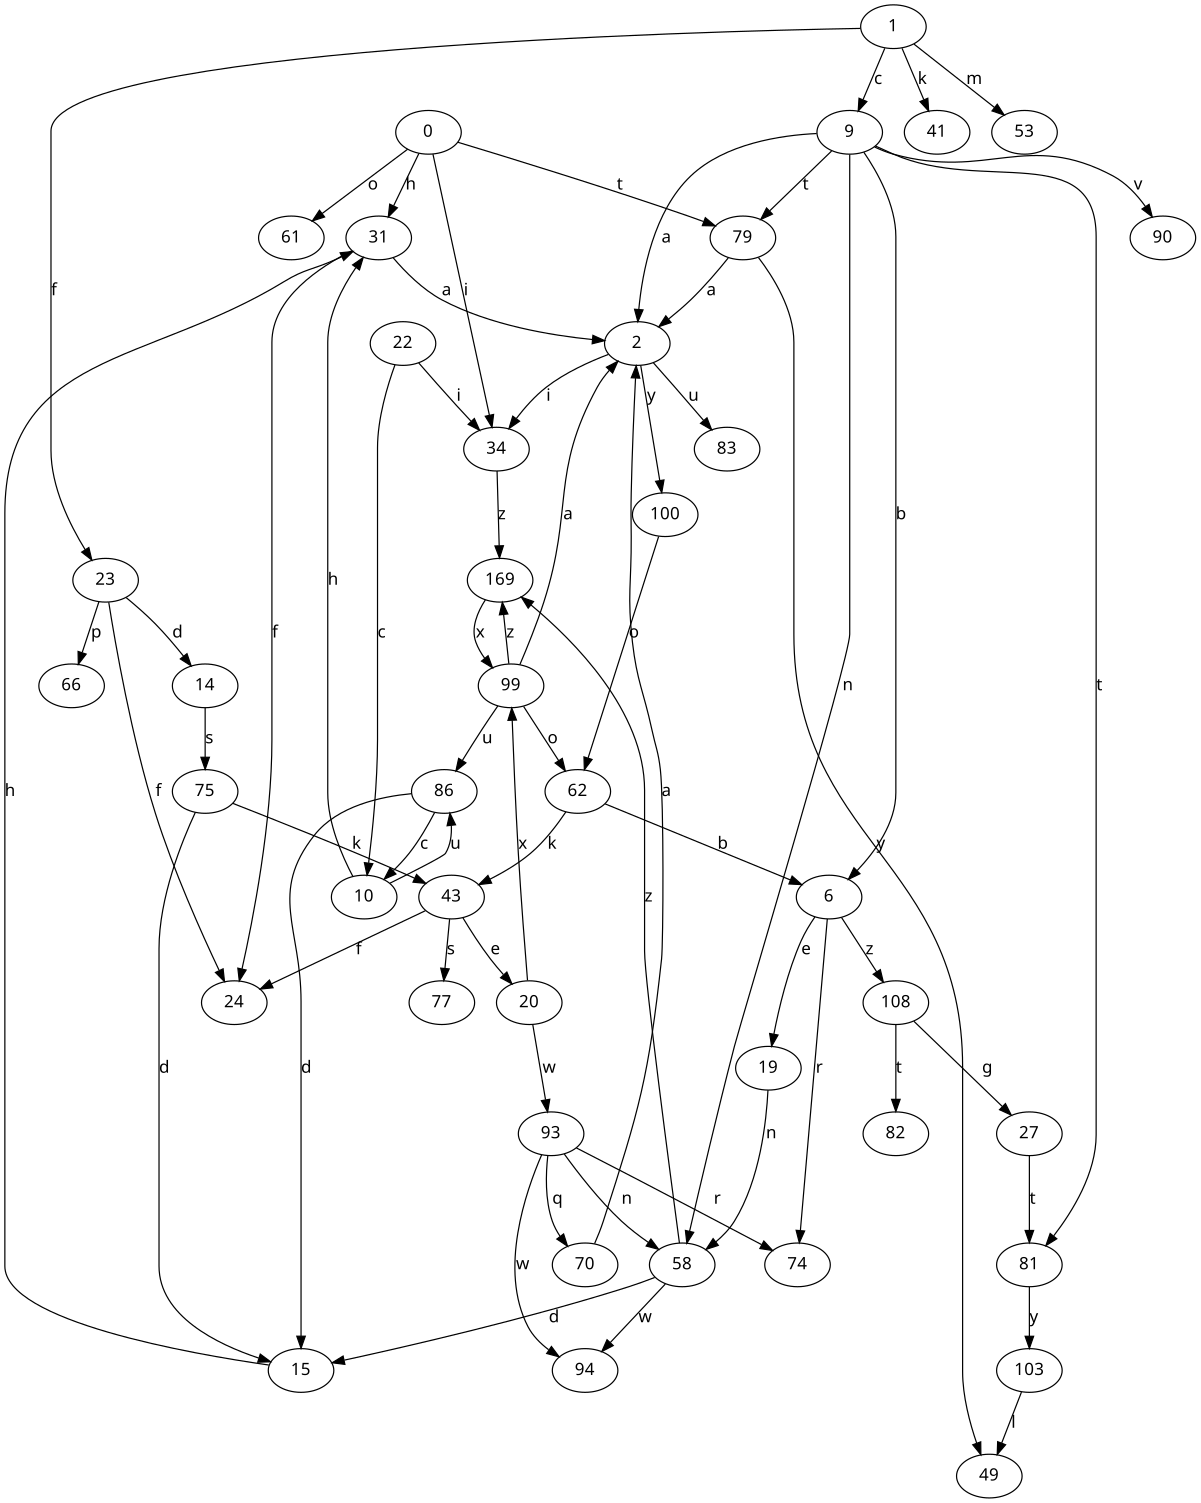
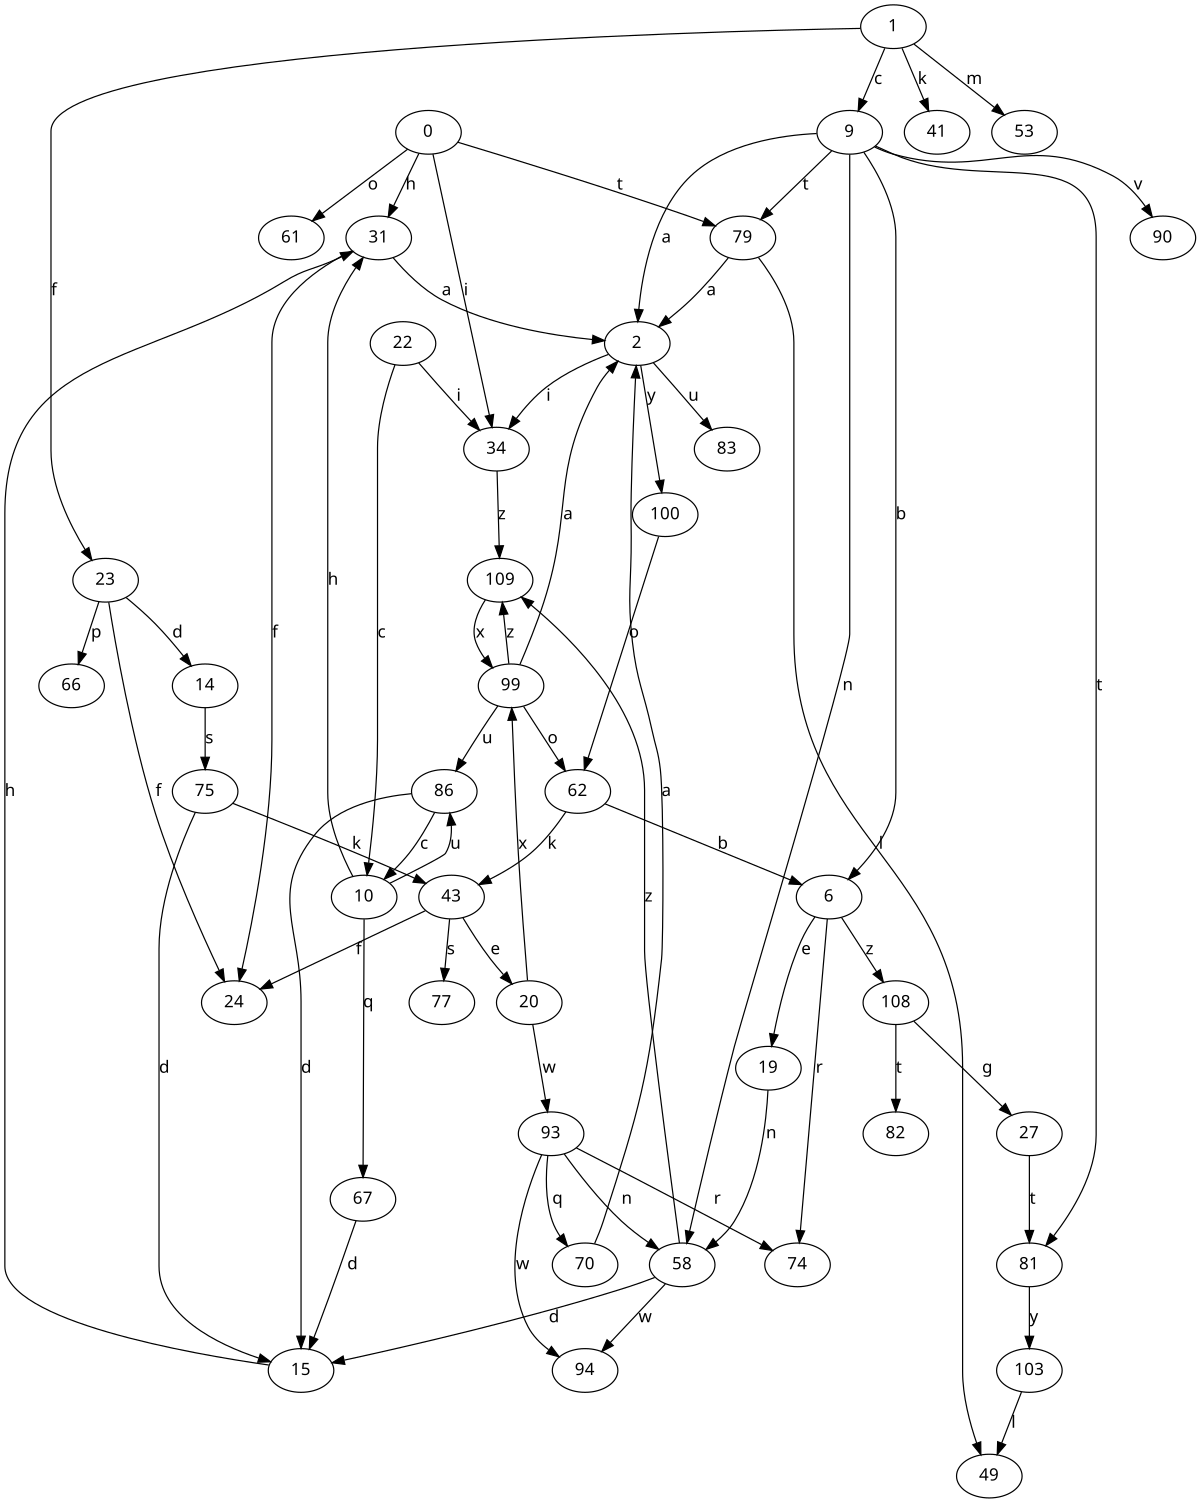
node "169": label "169" -> "109"
edge "79" -> "49": label "y" -> "l"
node "67": added
